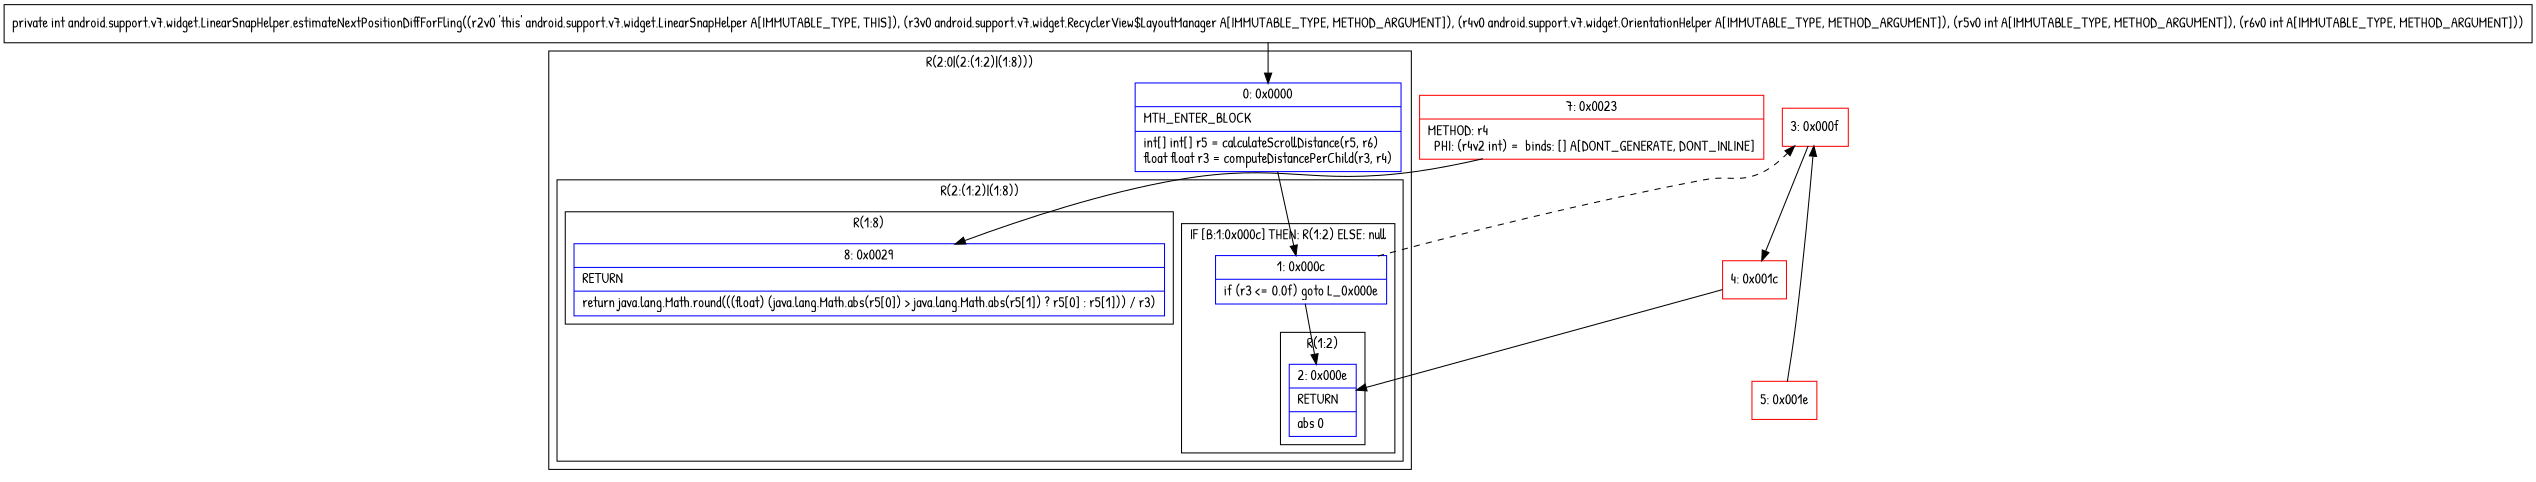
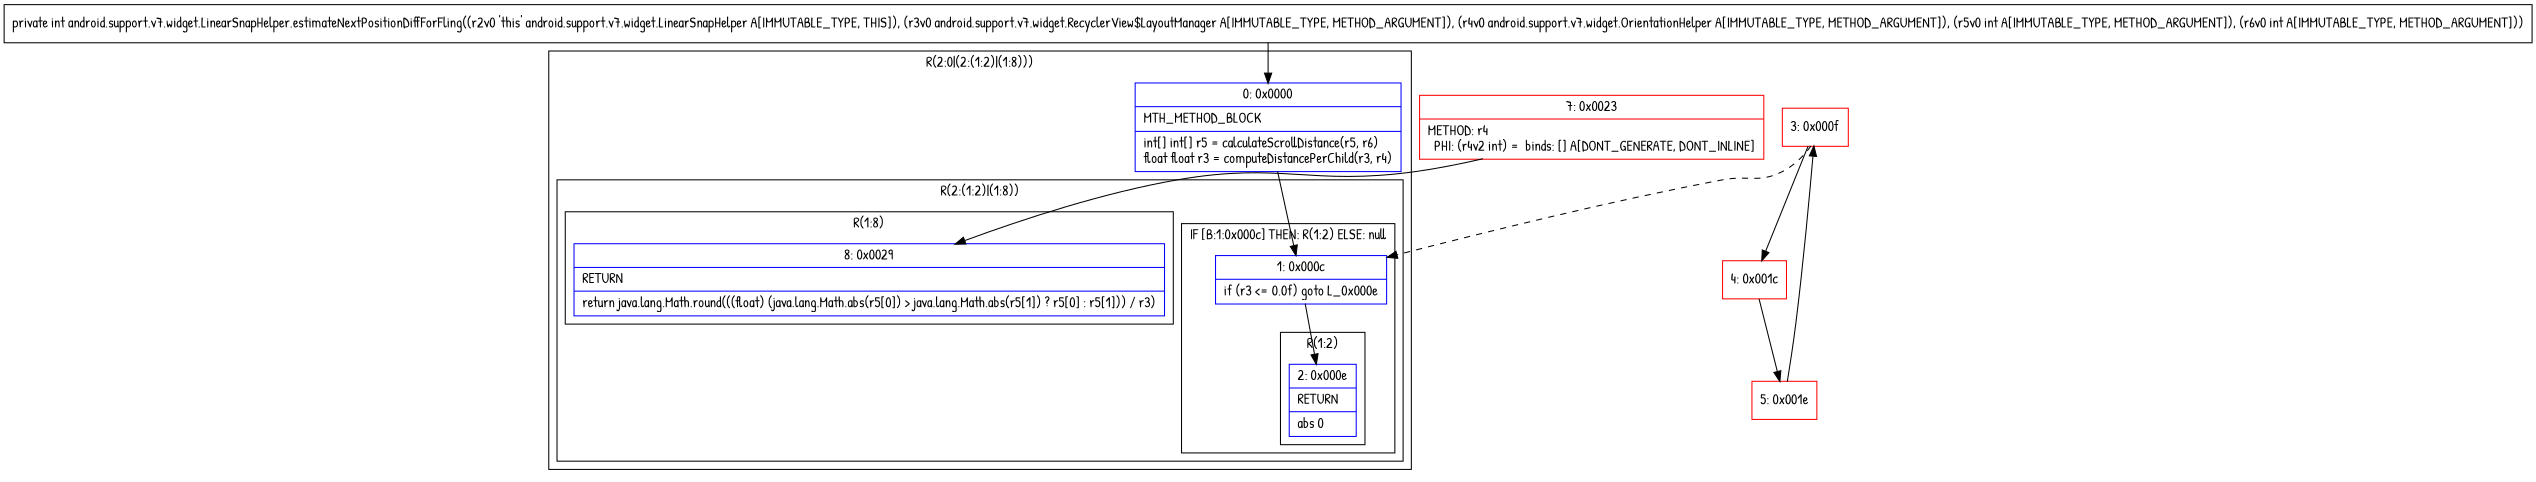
node "0: 0x0000": text "MTH_ENTER_BLOCK" -> "MTH_METHOD_BLOCK"
edge "1: 0x000c" -> "3: 0x000f": reversed
edge "4: 0x001c" -> "2: 0x000e": now "4: 0x001c" -> "5: 0x001e"
